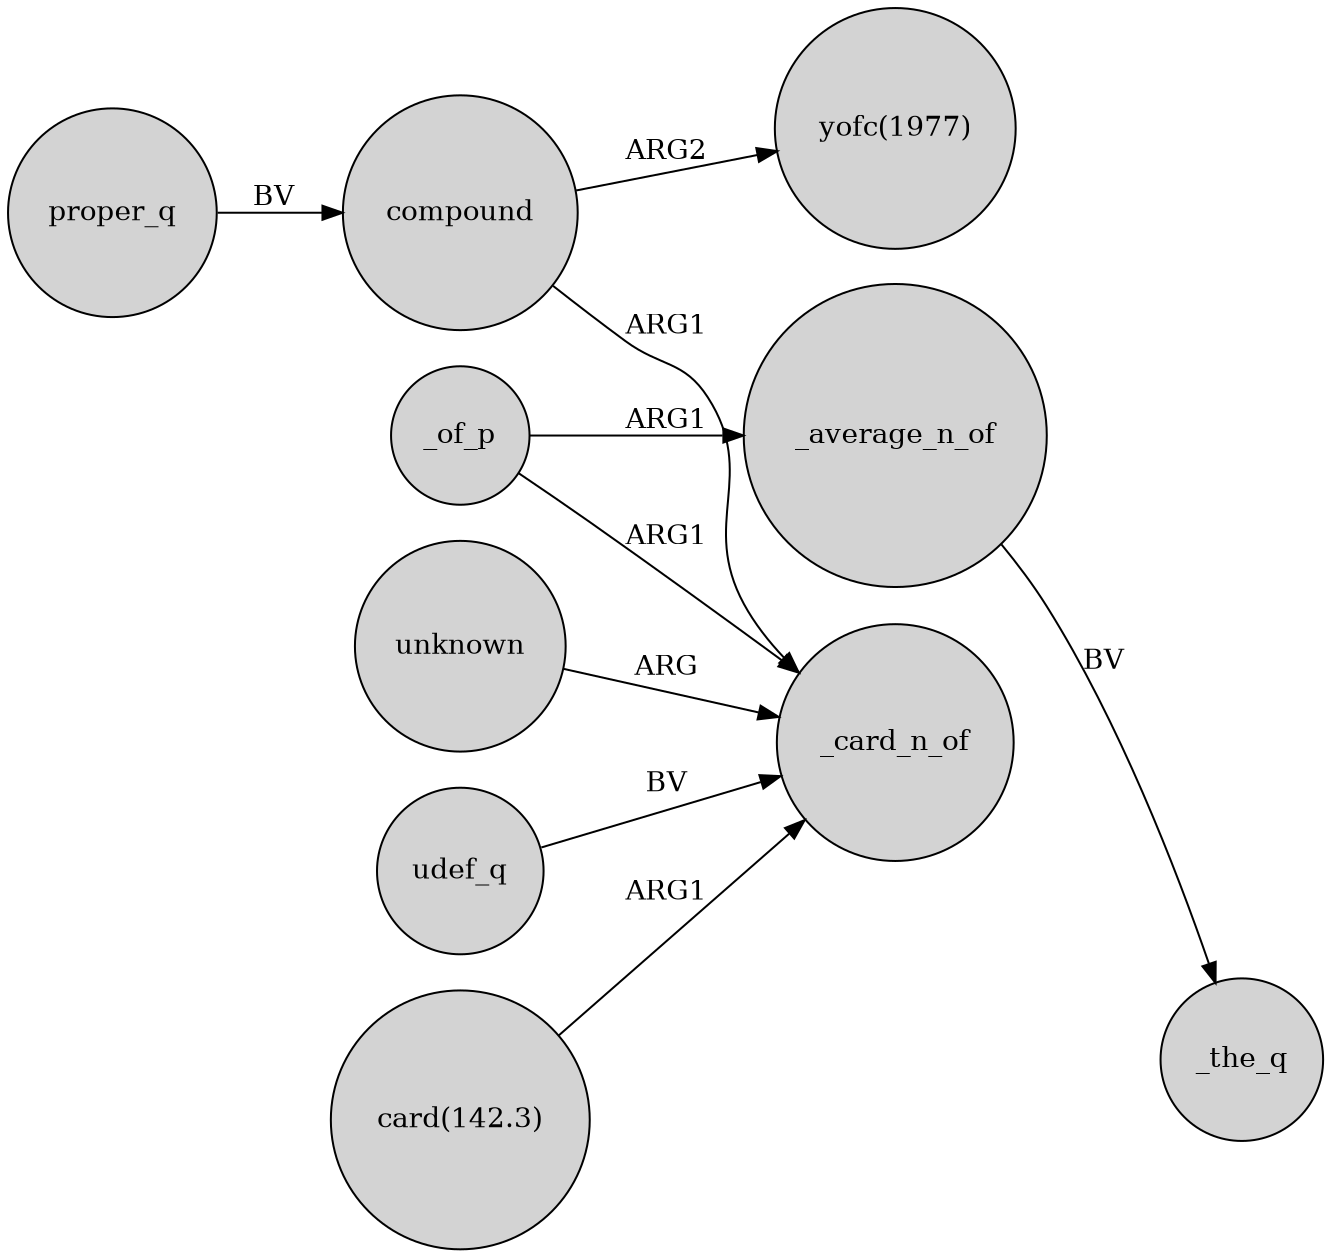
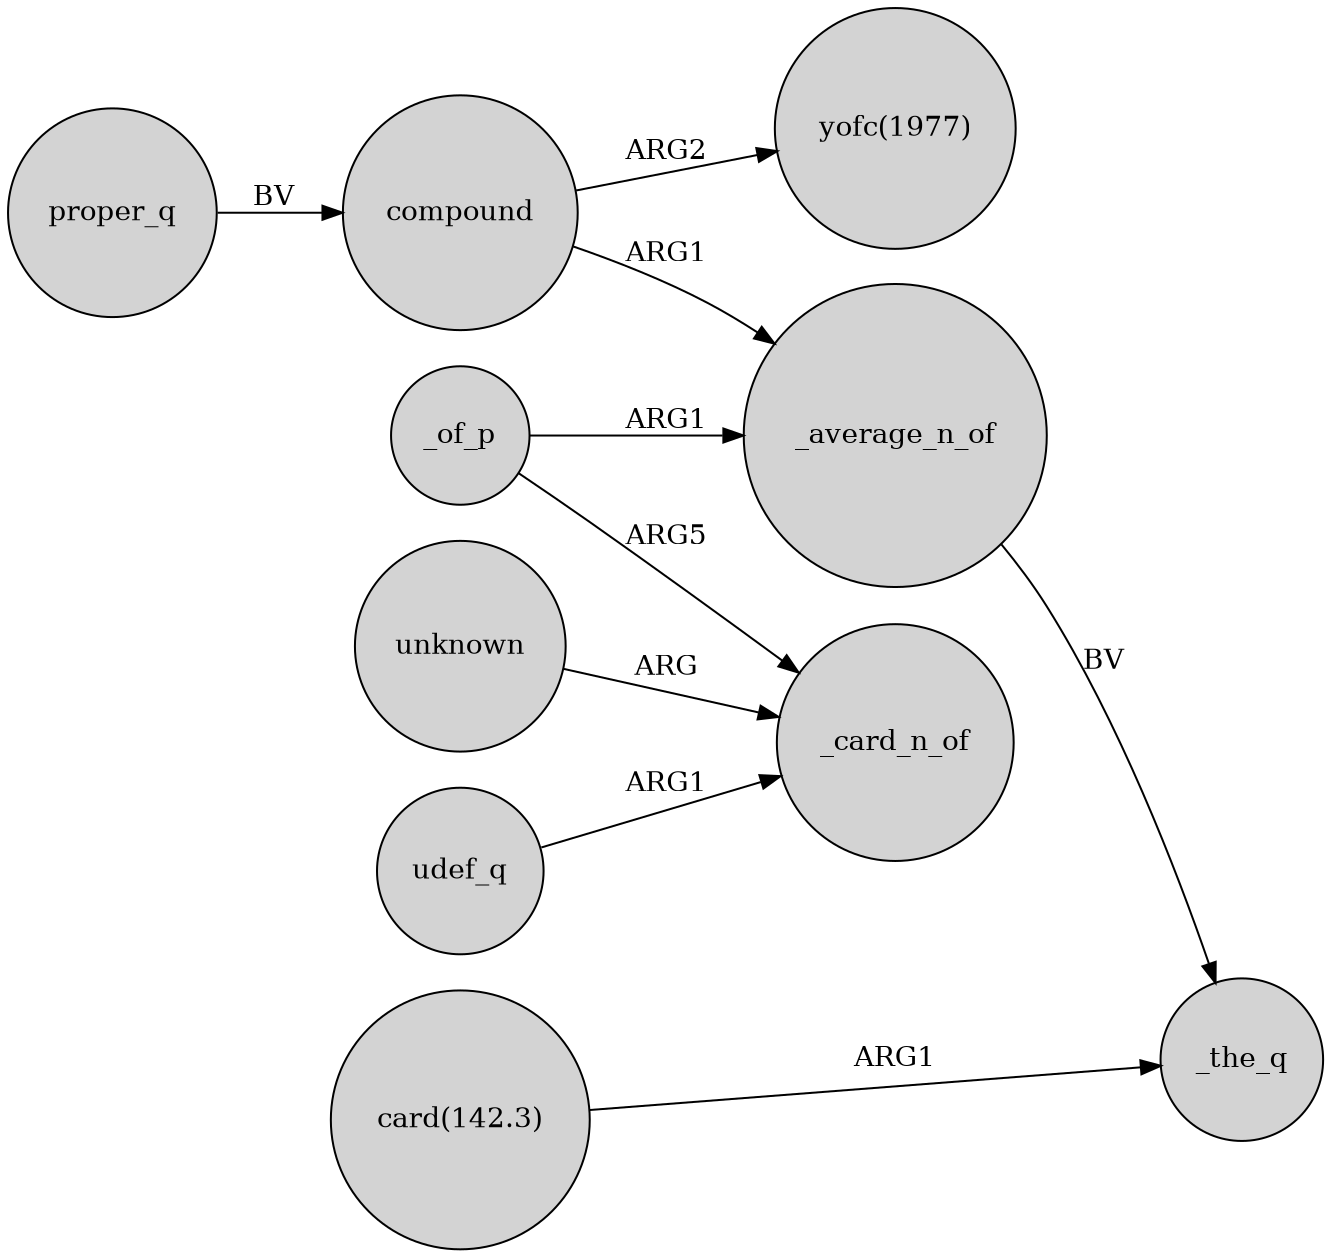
edge "compound" -> "_card_n_of": now "compound" -> "_average_n_of"
edge "_of_p" -> "_card_n_of": label "ARG1" -> "ARG5"
edge "udef_q" -> "_card_n_of": label "BV" -> "ARG1"
edge "card(142.3)" -> "_card_n_of": now "card(142.3)" -> "_the_q"
